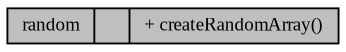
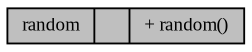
node "random": text "+ createRandomArray()" -> "+ random()"
